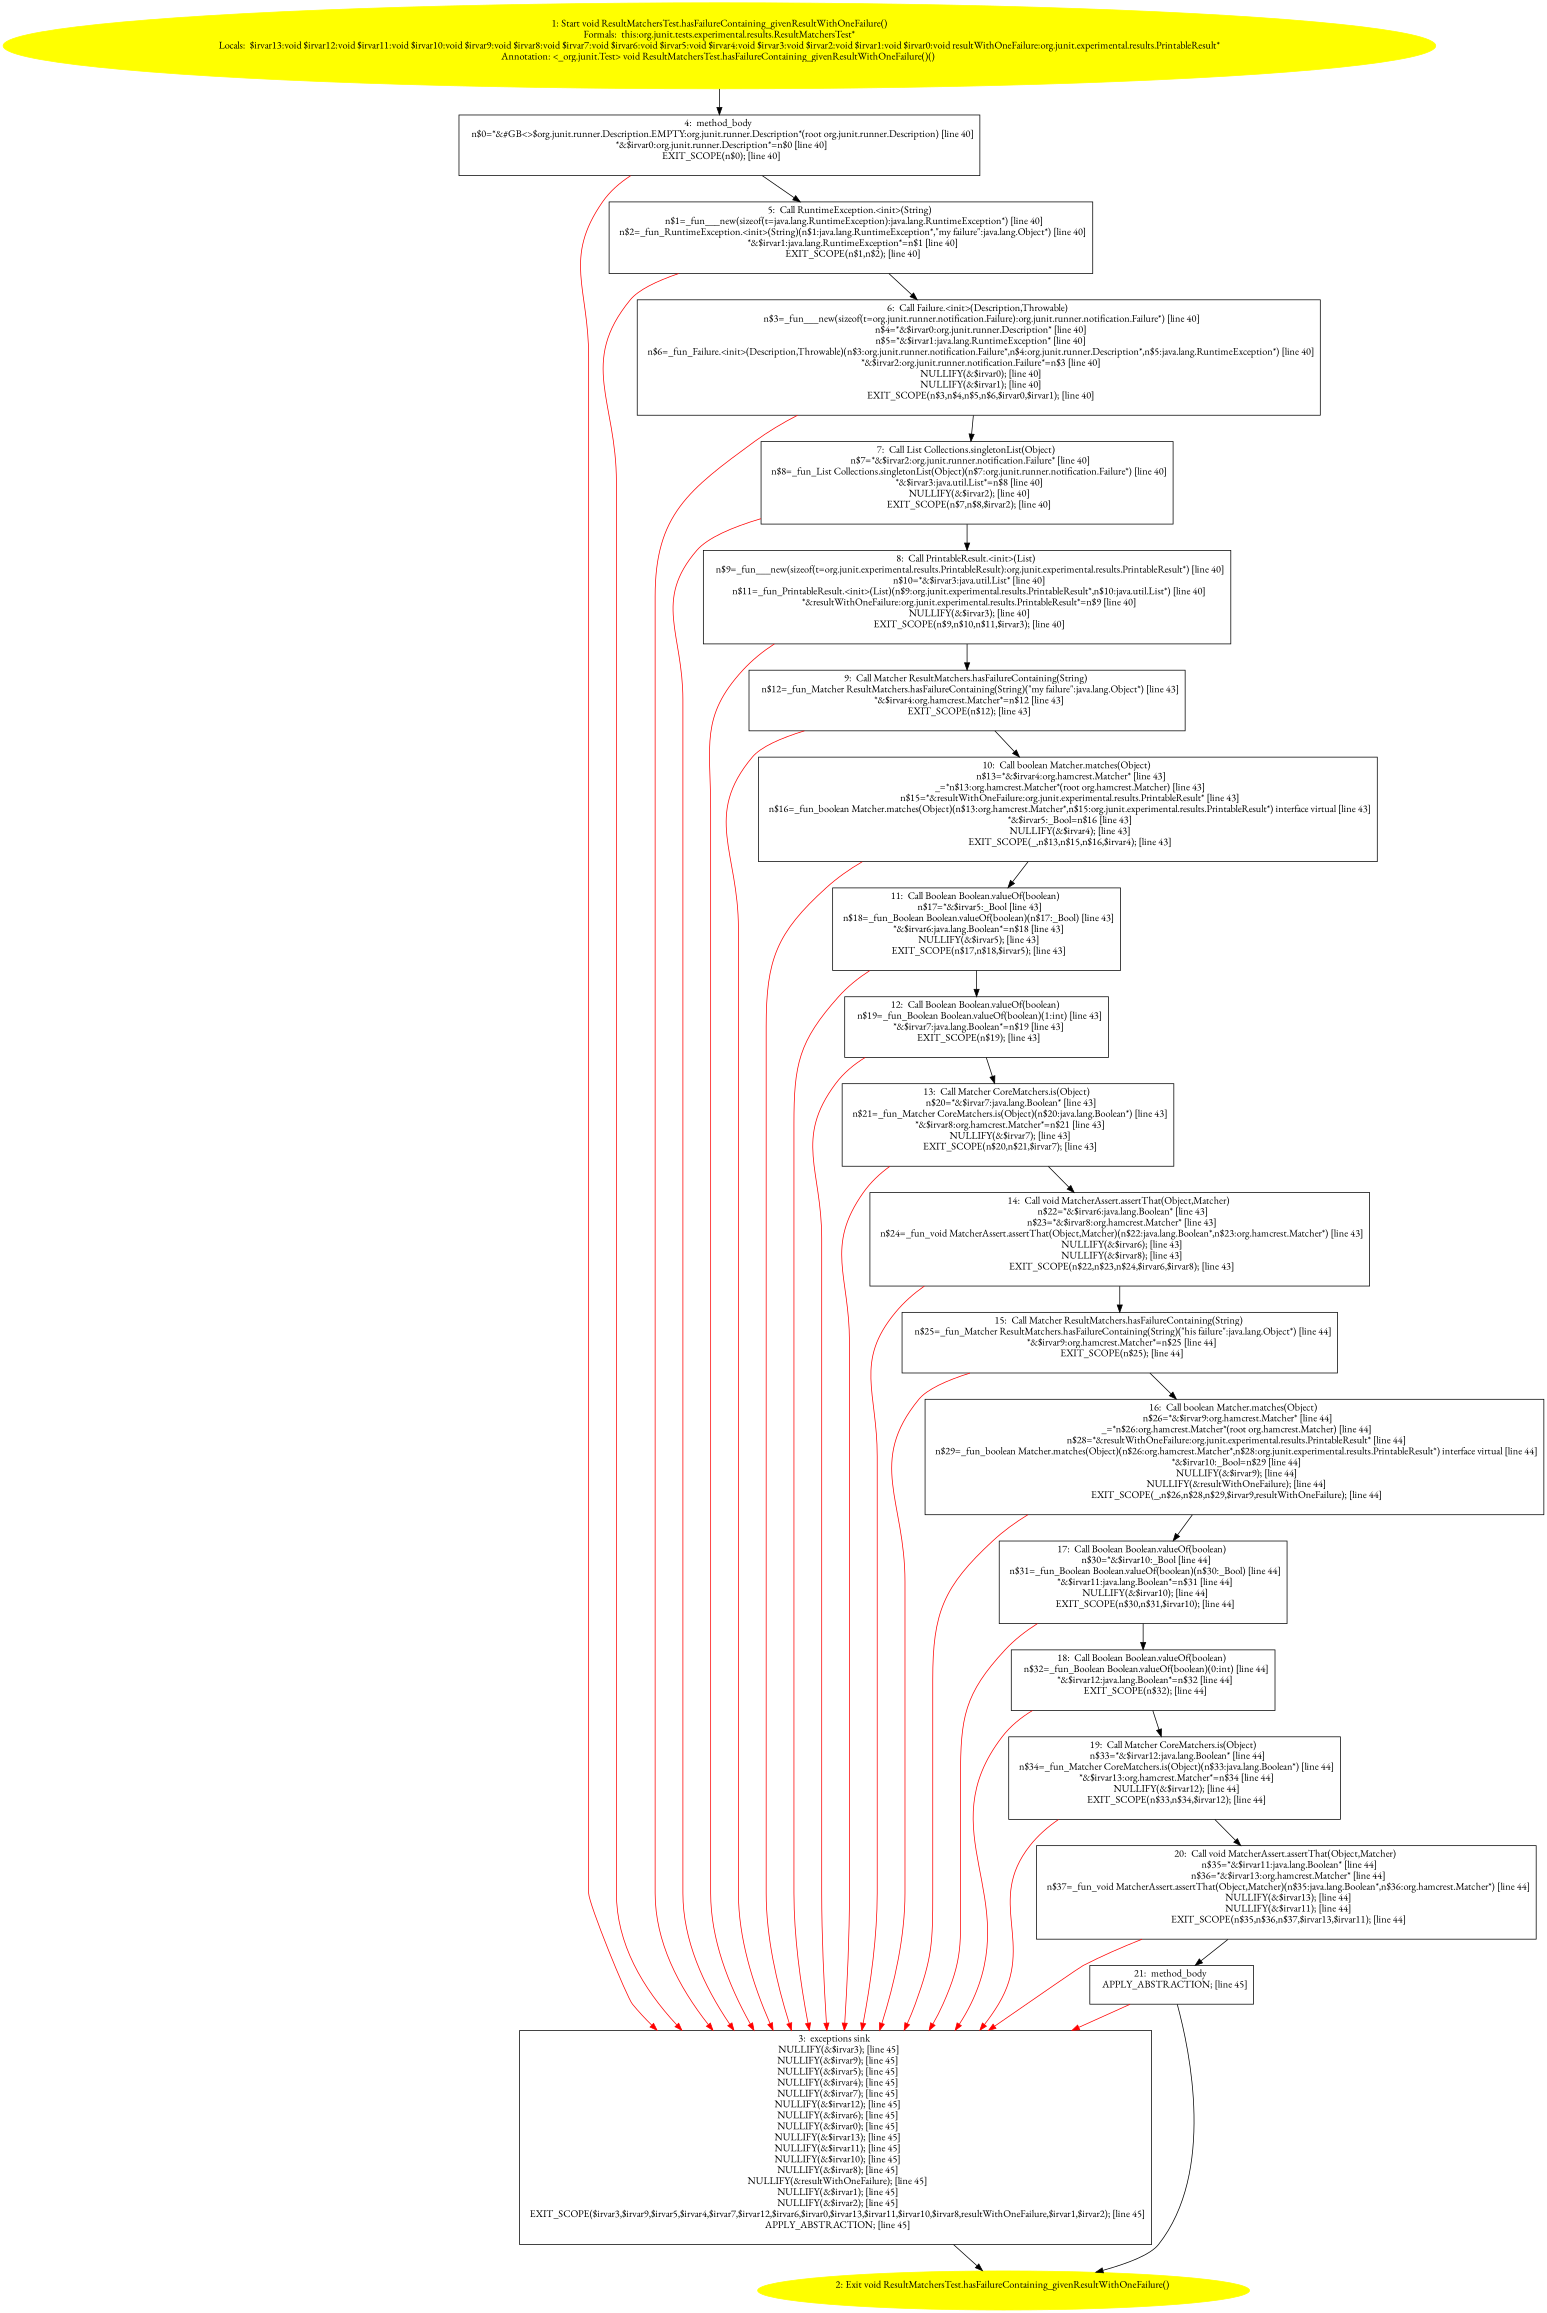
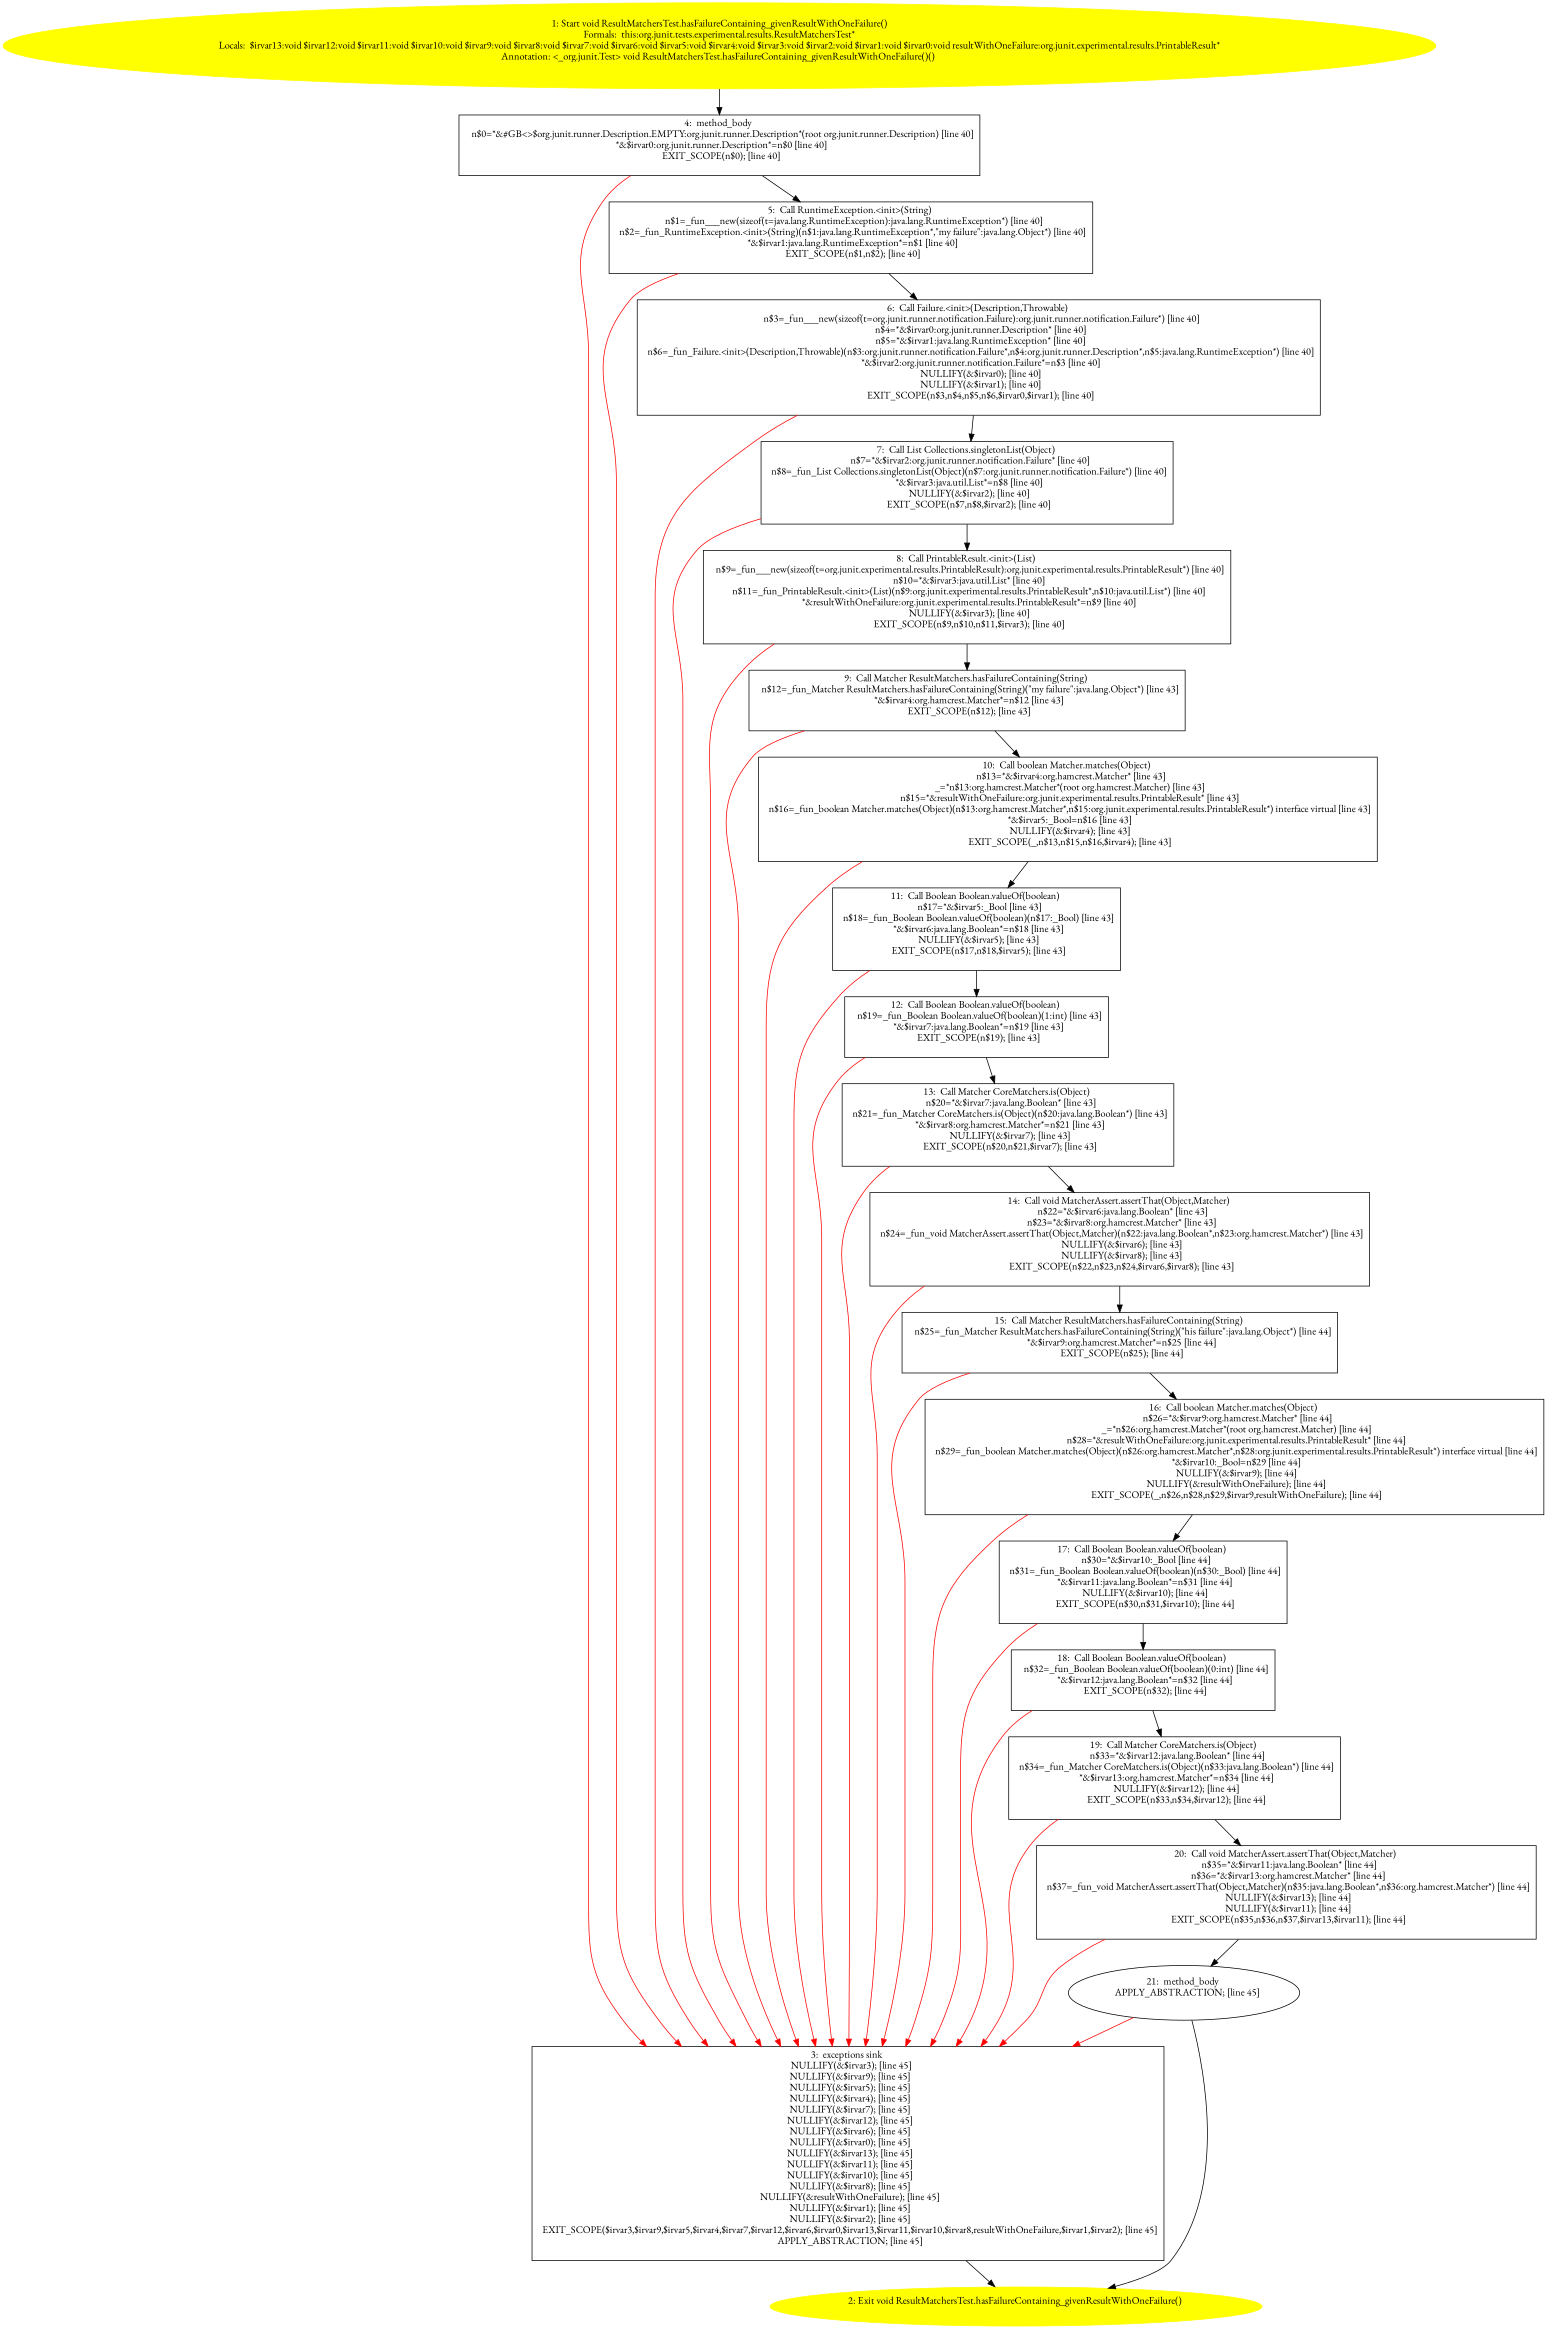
node "21:  method_body APPLY_ABSTRACTION; [line 45]": shape box -> ellipse
